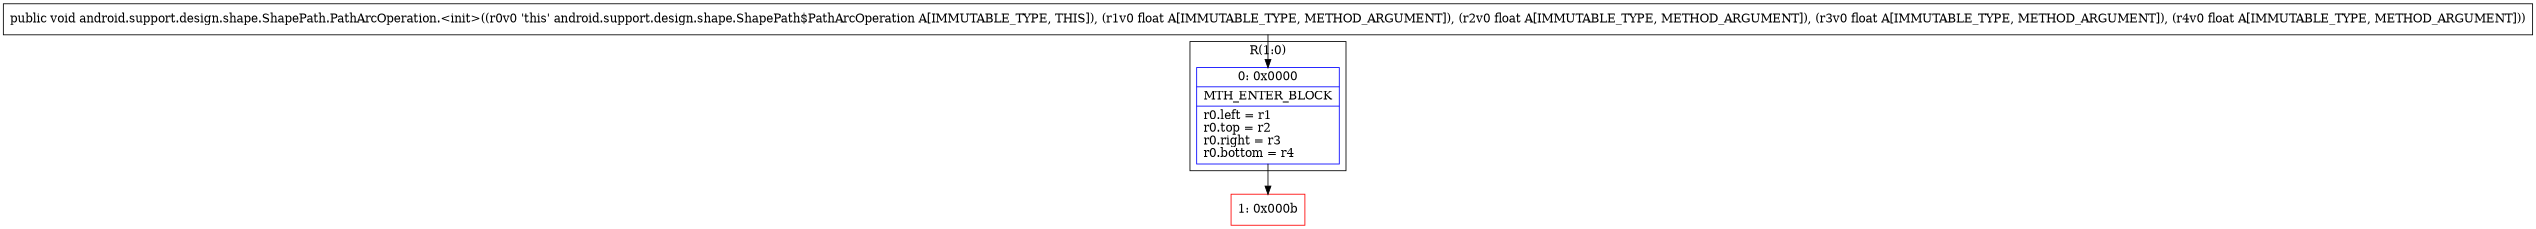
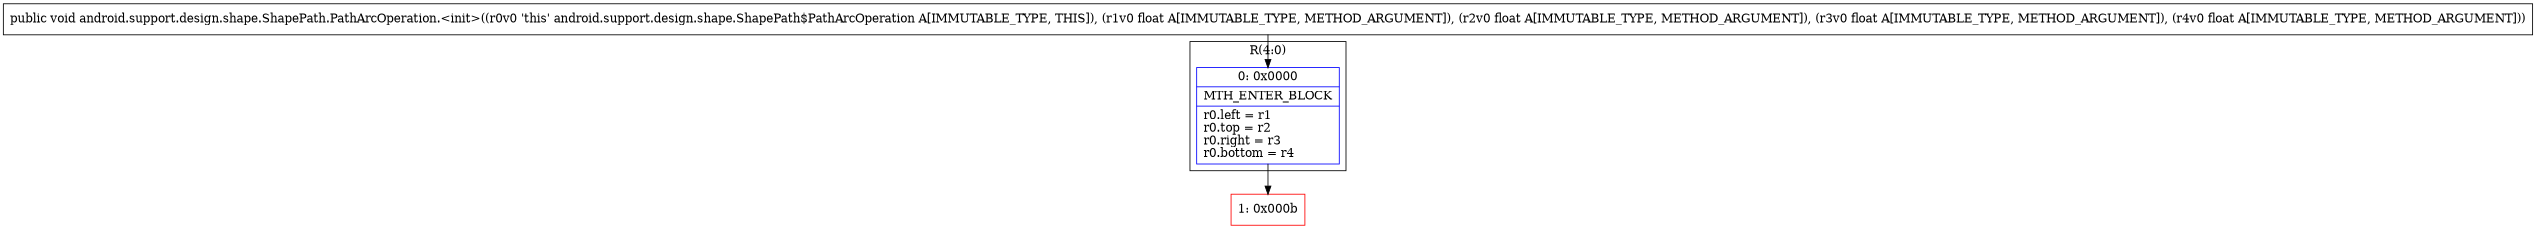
cluster "R(1:0)": label "R(1:0)" -> "R(4:0)"
